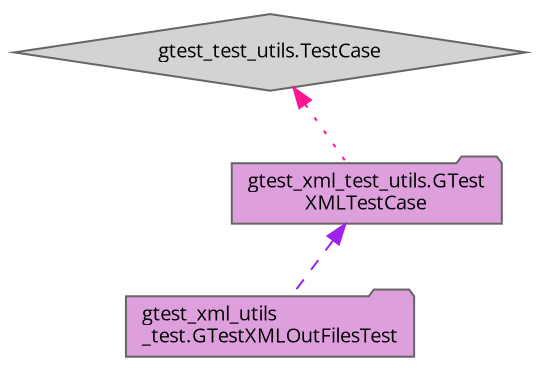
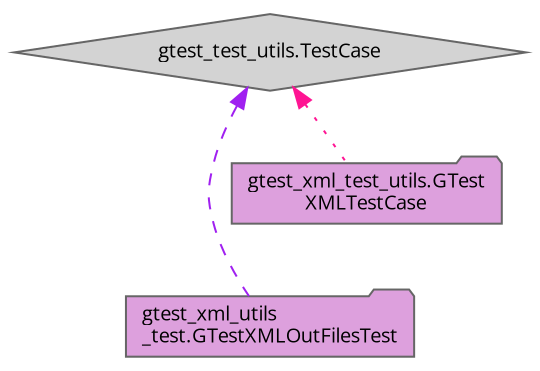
edge "gtest_xml_utils _test.GTestXMLOutFilesTest" -> "gtest_xml_test_utils.GTest XMLTestCase": now "gtest_xml_utils _test.GTestXMLOutFilesTest" -> "gtest_test_utils.TestCase"
